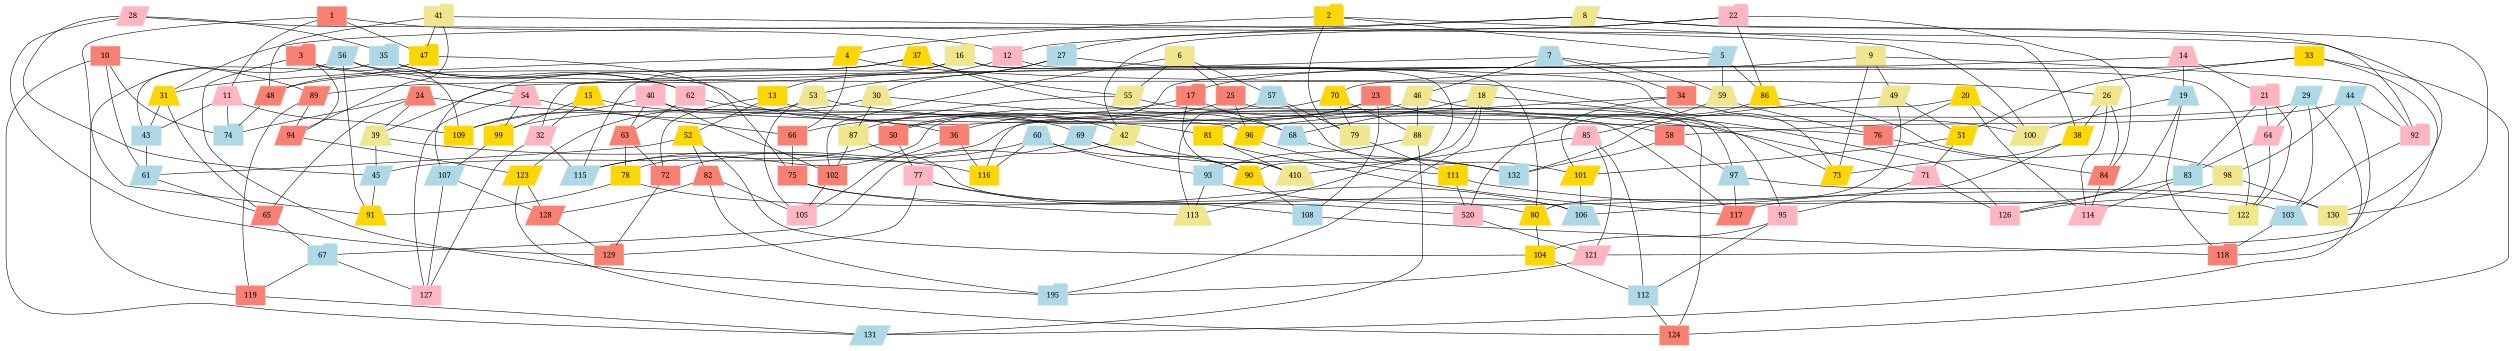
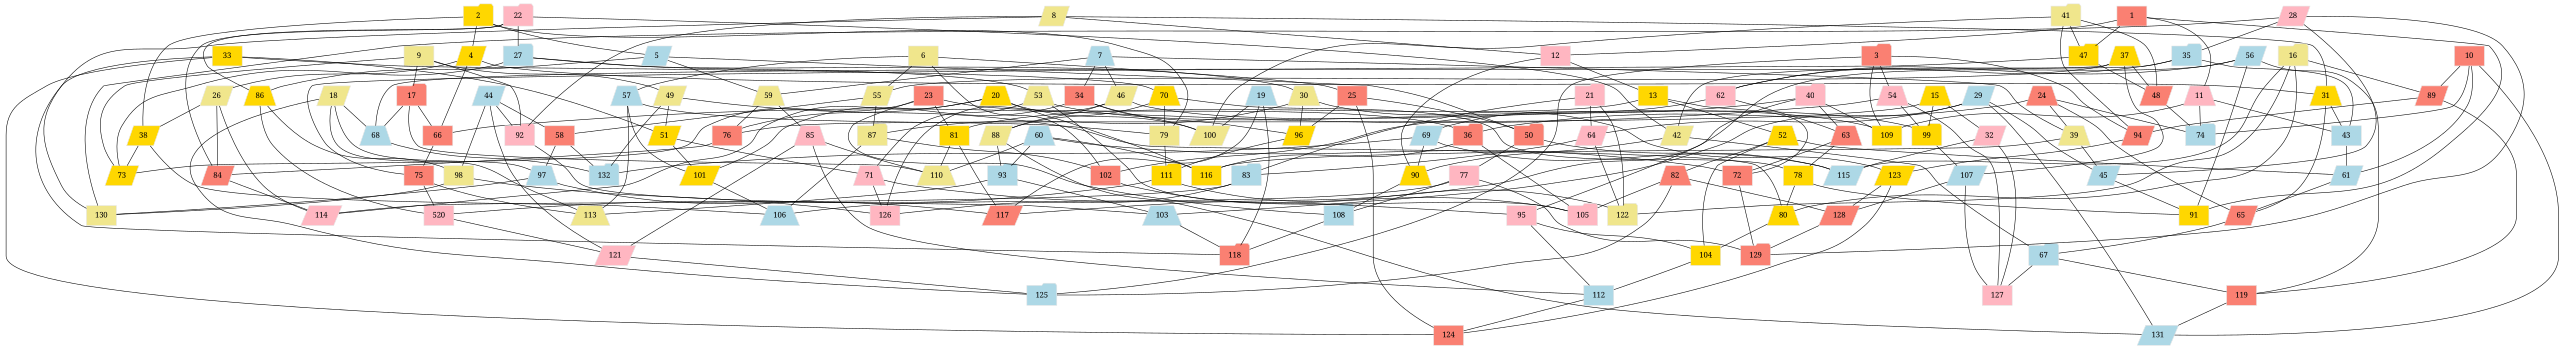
node "14": removed
node "410": label "410" -> "110"
node "91": shape trapezium -> box
node "195": label "195" -> "125"
